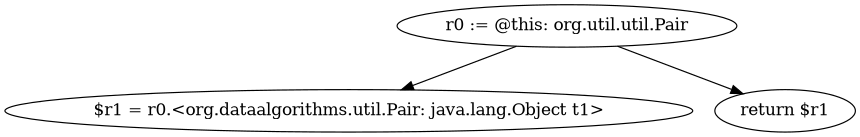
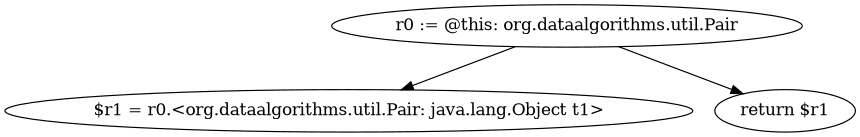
node "r0 := @this: org.util.util.Pair": label "r0 := @this: org.util.util.Pair" -> "r0 := @this: org.dataalgorithms.util.Pair"
